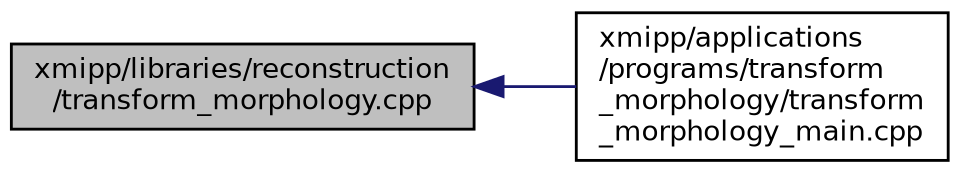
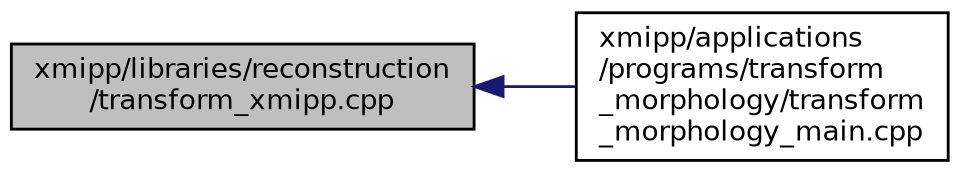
node "xmipp/libraries/reconstruction /transform_morphology.cpp": label "xmipp/libraries/reconstruction /transform_morphology.cpp" -> "xmipp/libraries/reconstruction /transform_xmipp.cpp"
